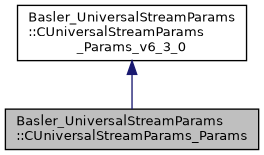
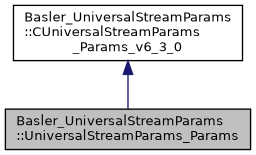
node "Basler_UniversalStreamParams ::CUniversalStreamParams_Params": label "Basler_UniversalStreamParams ::CUniversalStreamParams_Params" -> "Basler_UniversalStreamParams ::UniversalStreamParams_Params"
